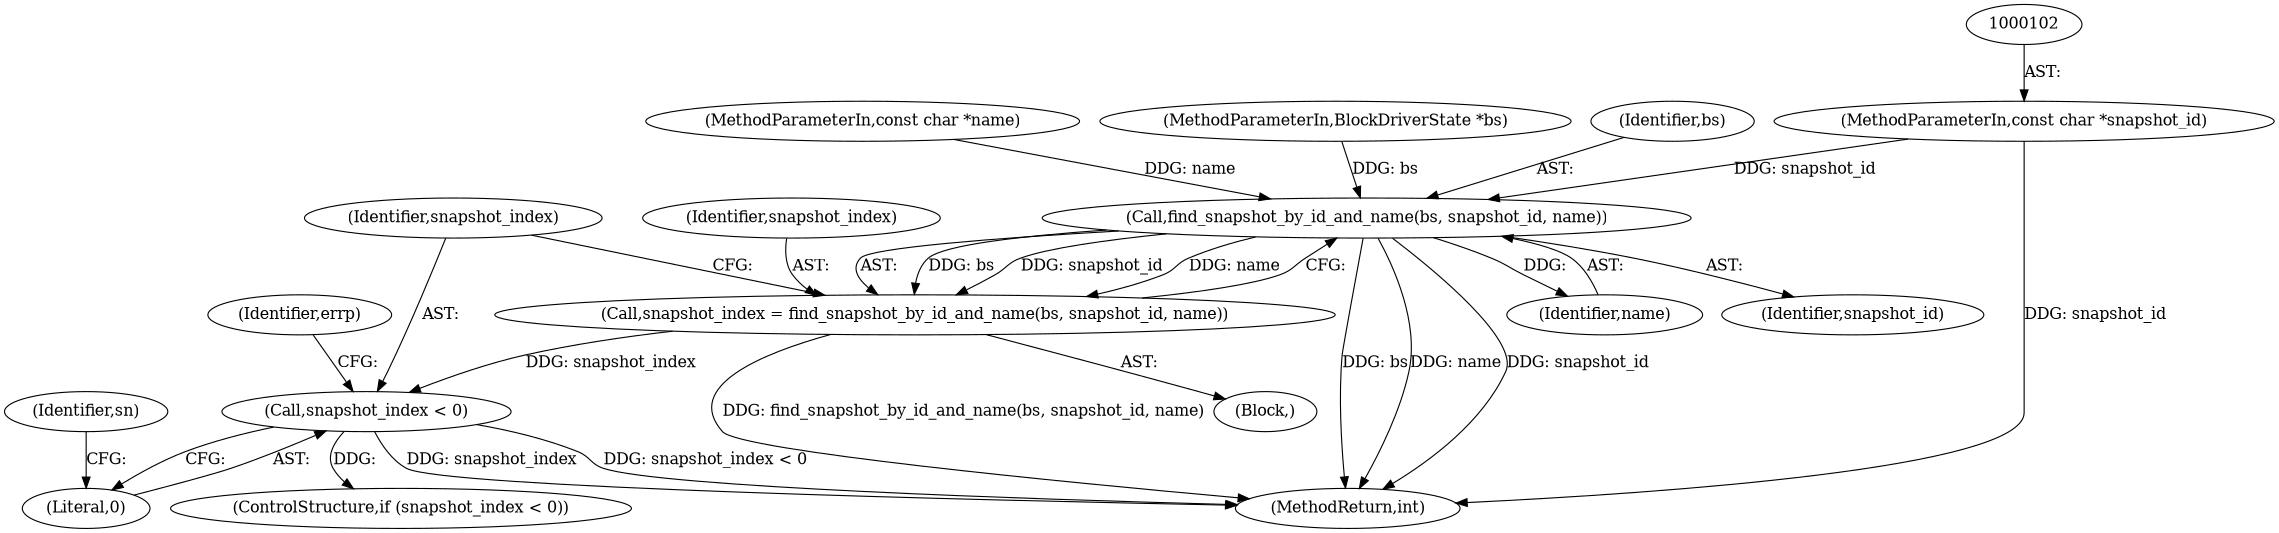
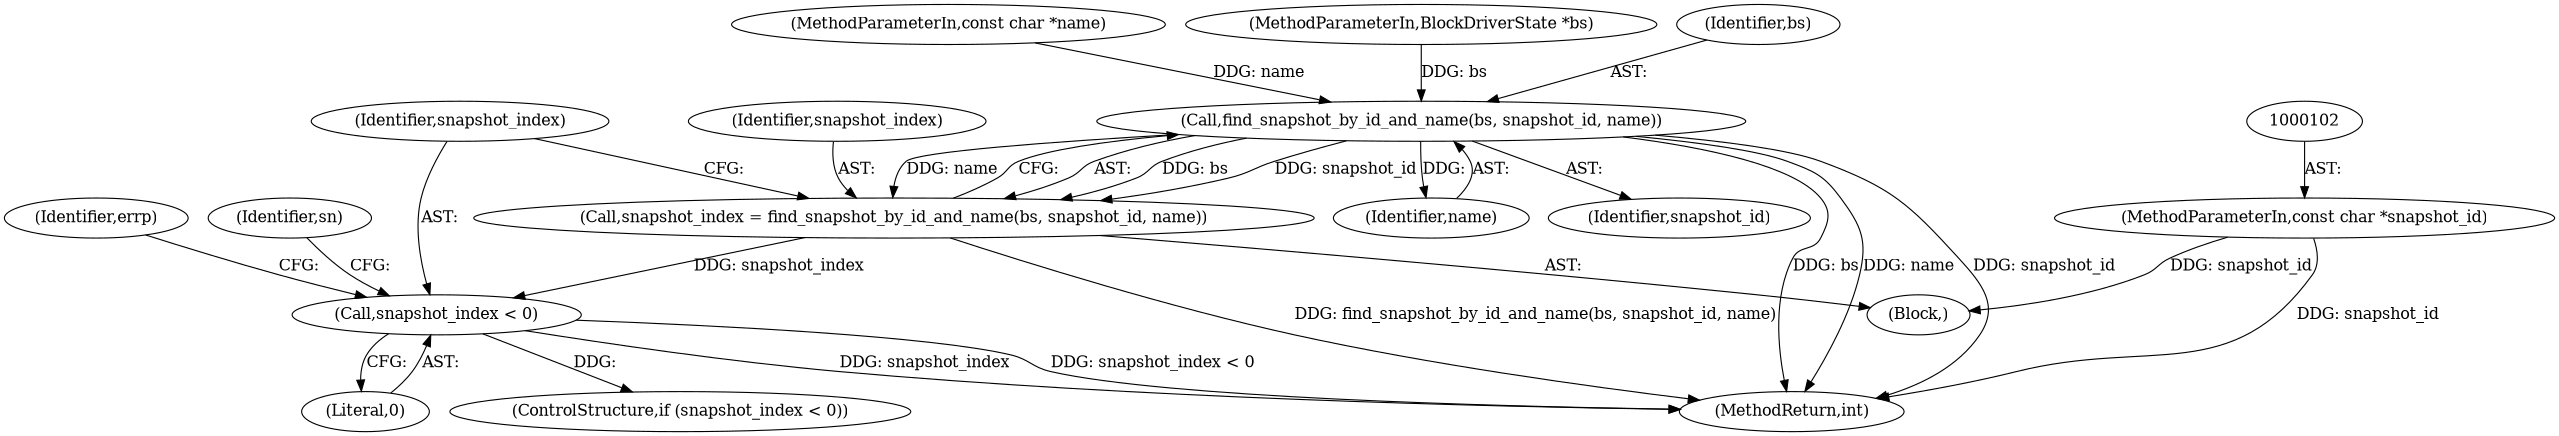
edge "(MethodParameterIn,const char *snapshot_id)" -> "(Call,find_snapshot_by_id_and_name(bs, snapshot_id, name))": now "(MethodParameterIn,const char *snapshot_id)" -> "(Block,)"
edge "(Identifier,sn)" -> "(Literal,0)": now "(Identifier,sn)" -> "(Call,snapshot_index < 0)"
